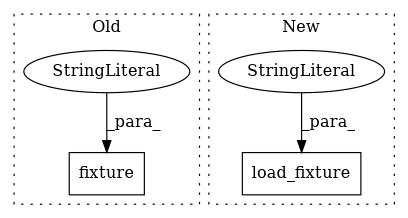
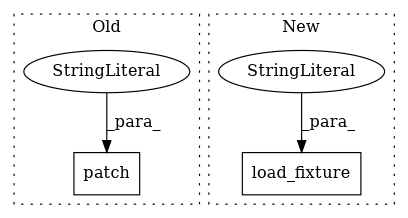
node "fixture": label "fixture" -> "patch"
